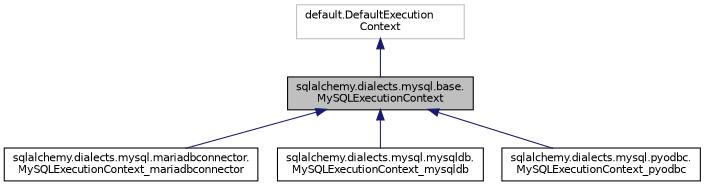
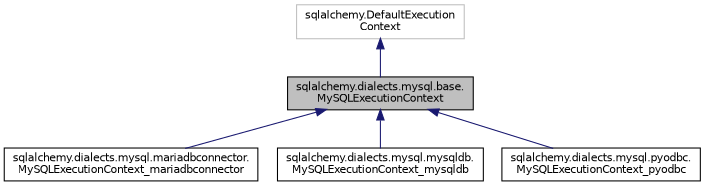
node "default.DefaultExecution Context": label "default.DefaultExecution Context" -> "sqlalchemy.DefaultExecution Context"
